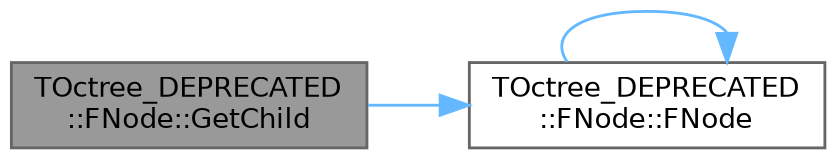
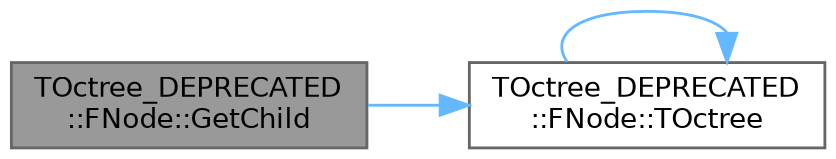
node "TOctree_DEPRECATED ::FNode::FNode": label "TOctree_DEPRECATED ::FNode::FNode" -> "TOctree_DEPRECATED ::FNode::TOctree"
